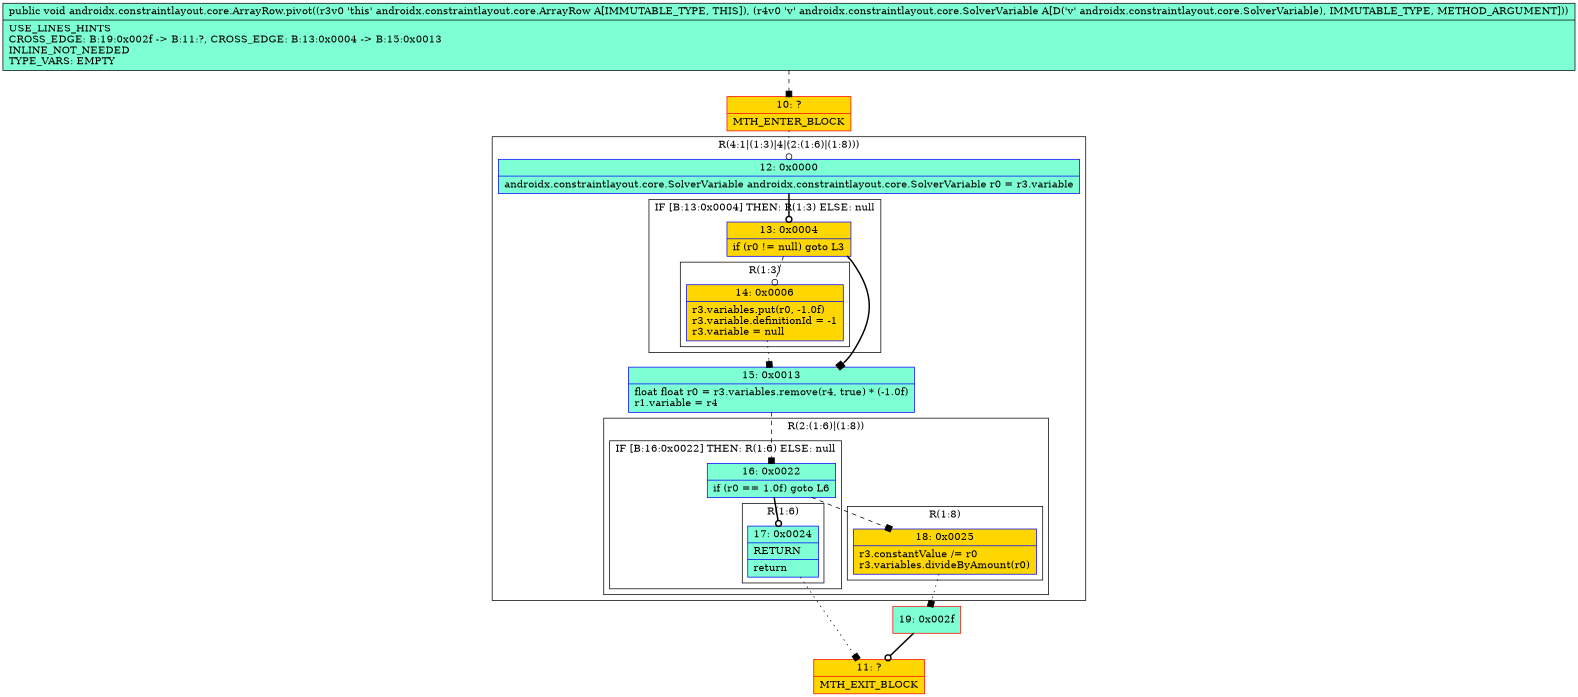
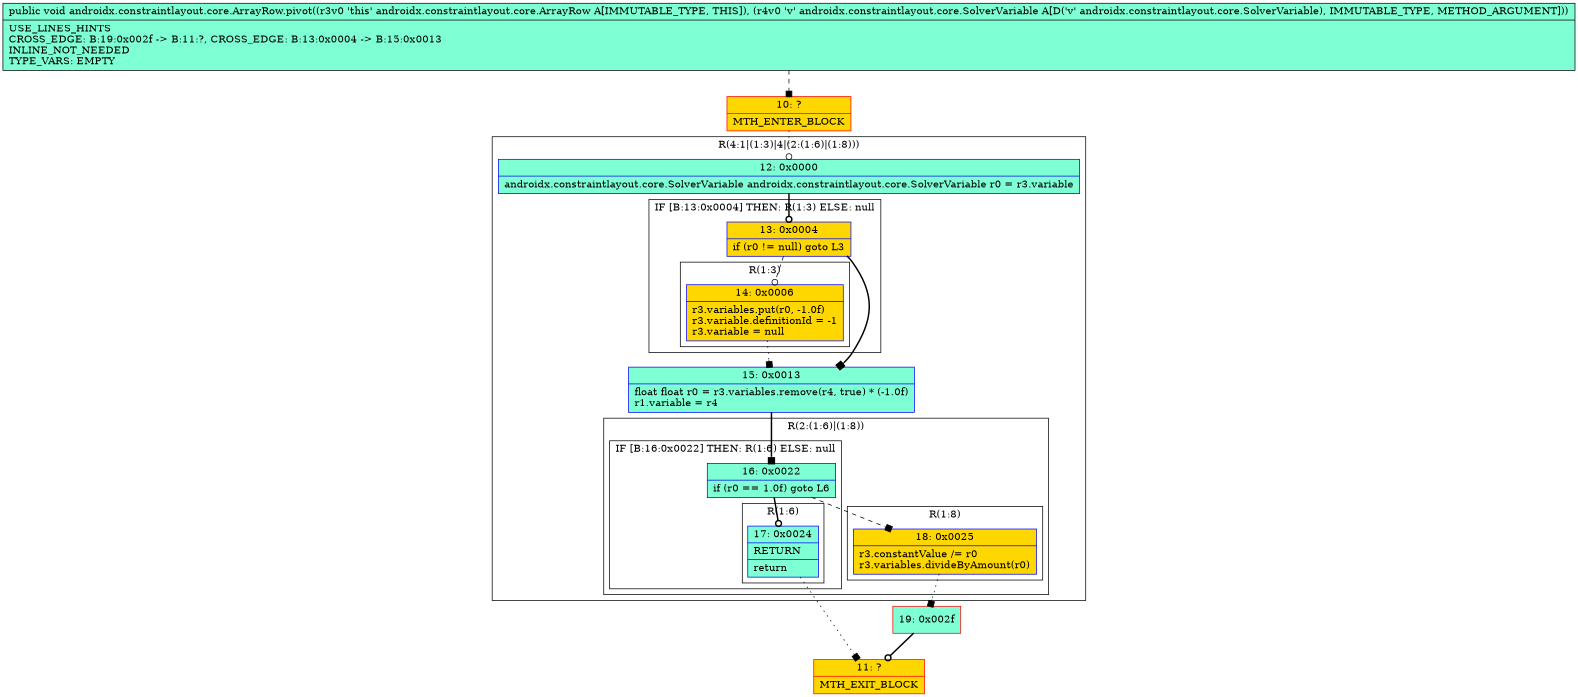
edge "15: 0x0013" -> "16: 0x0022": style dashed -> bold
